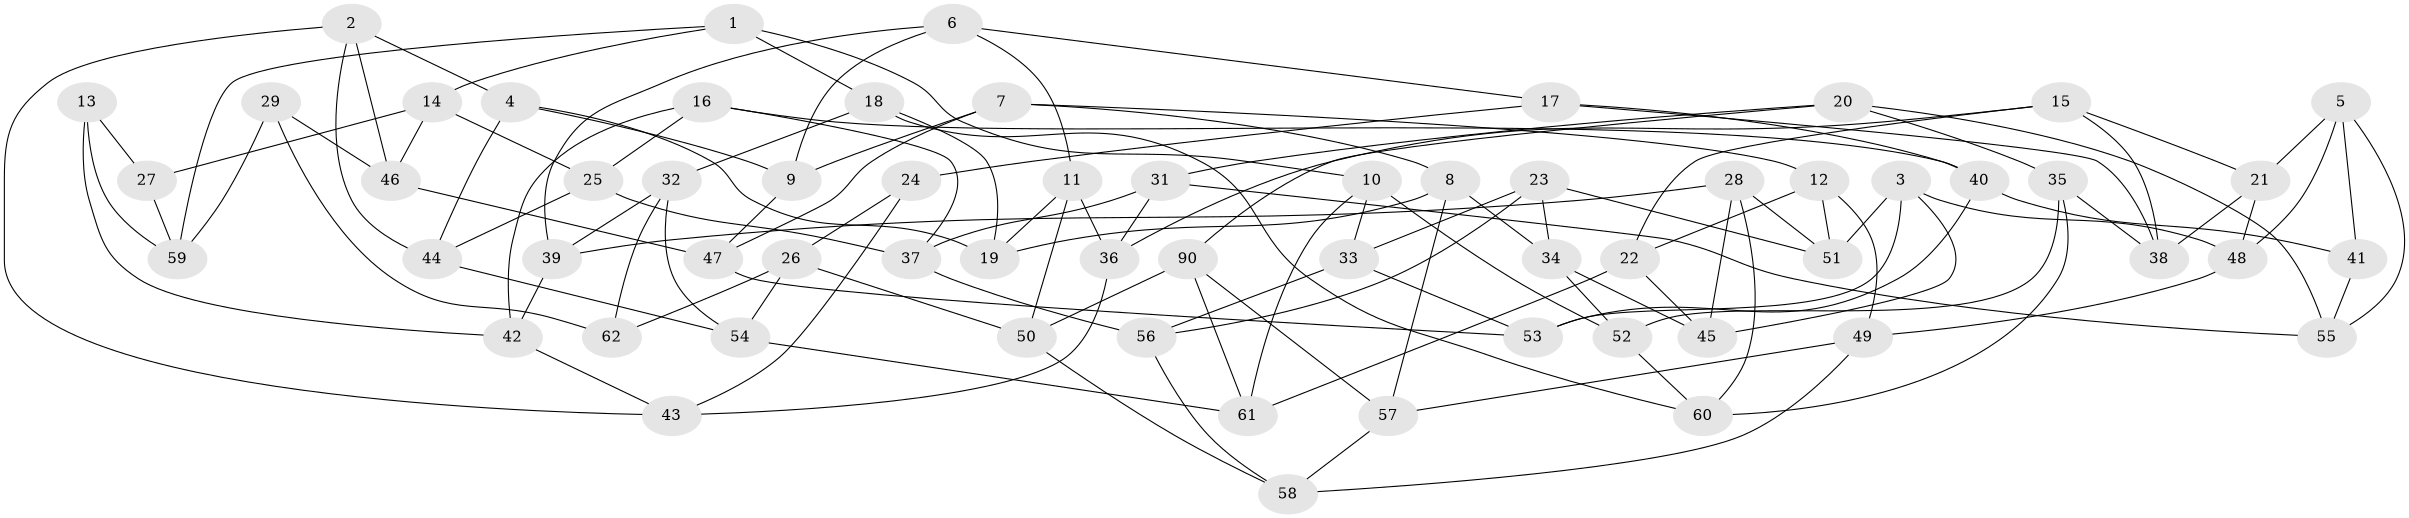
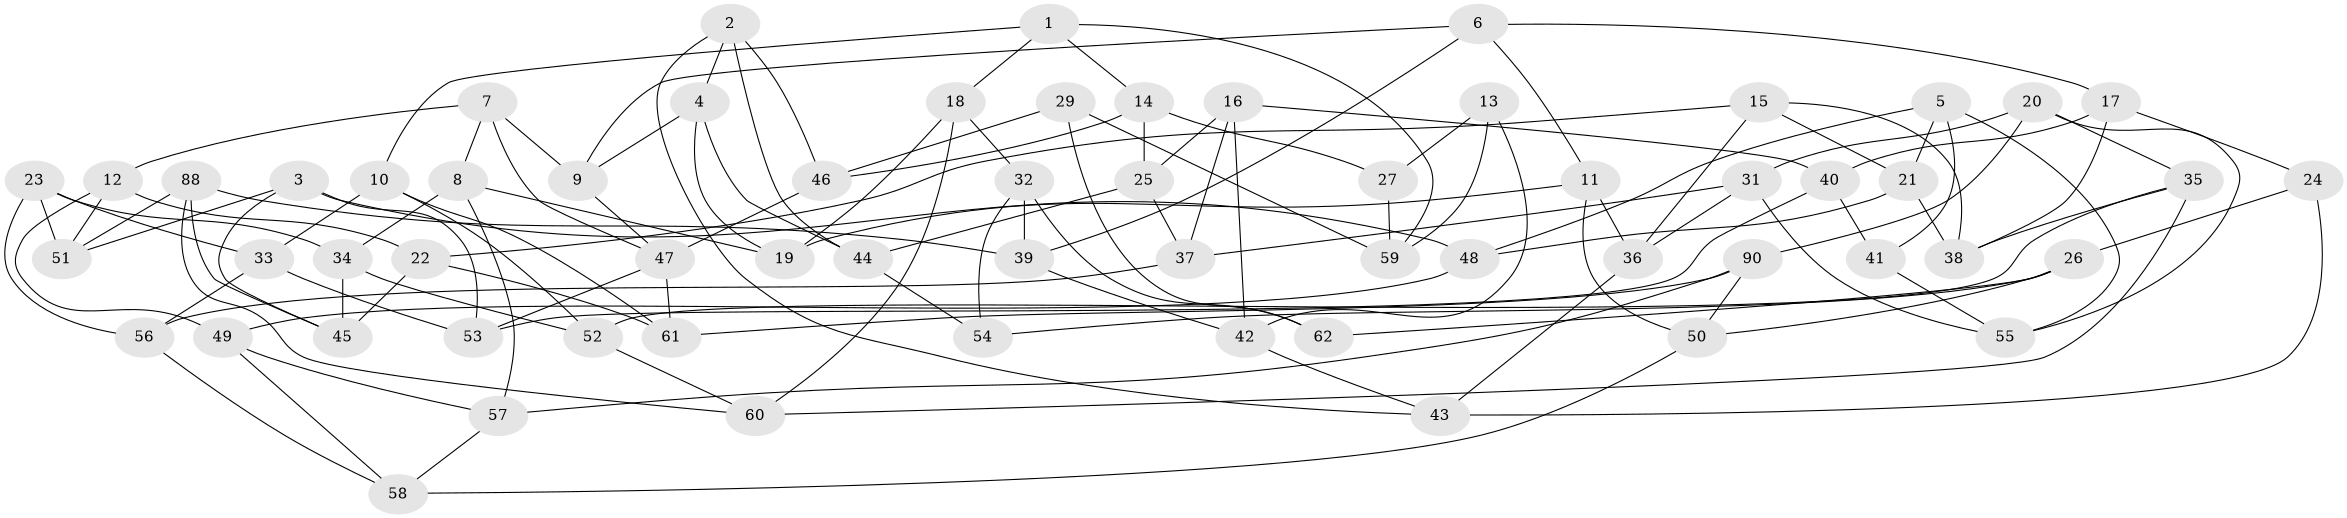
node "28": label "28" -> "88"
edge "54" -- "61": now "47" -- "61"
